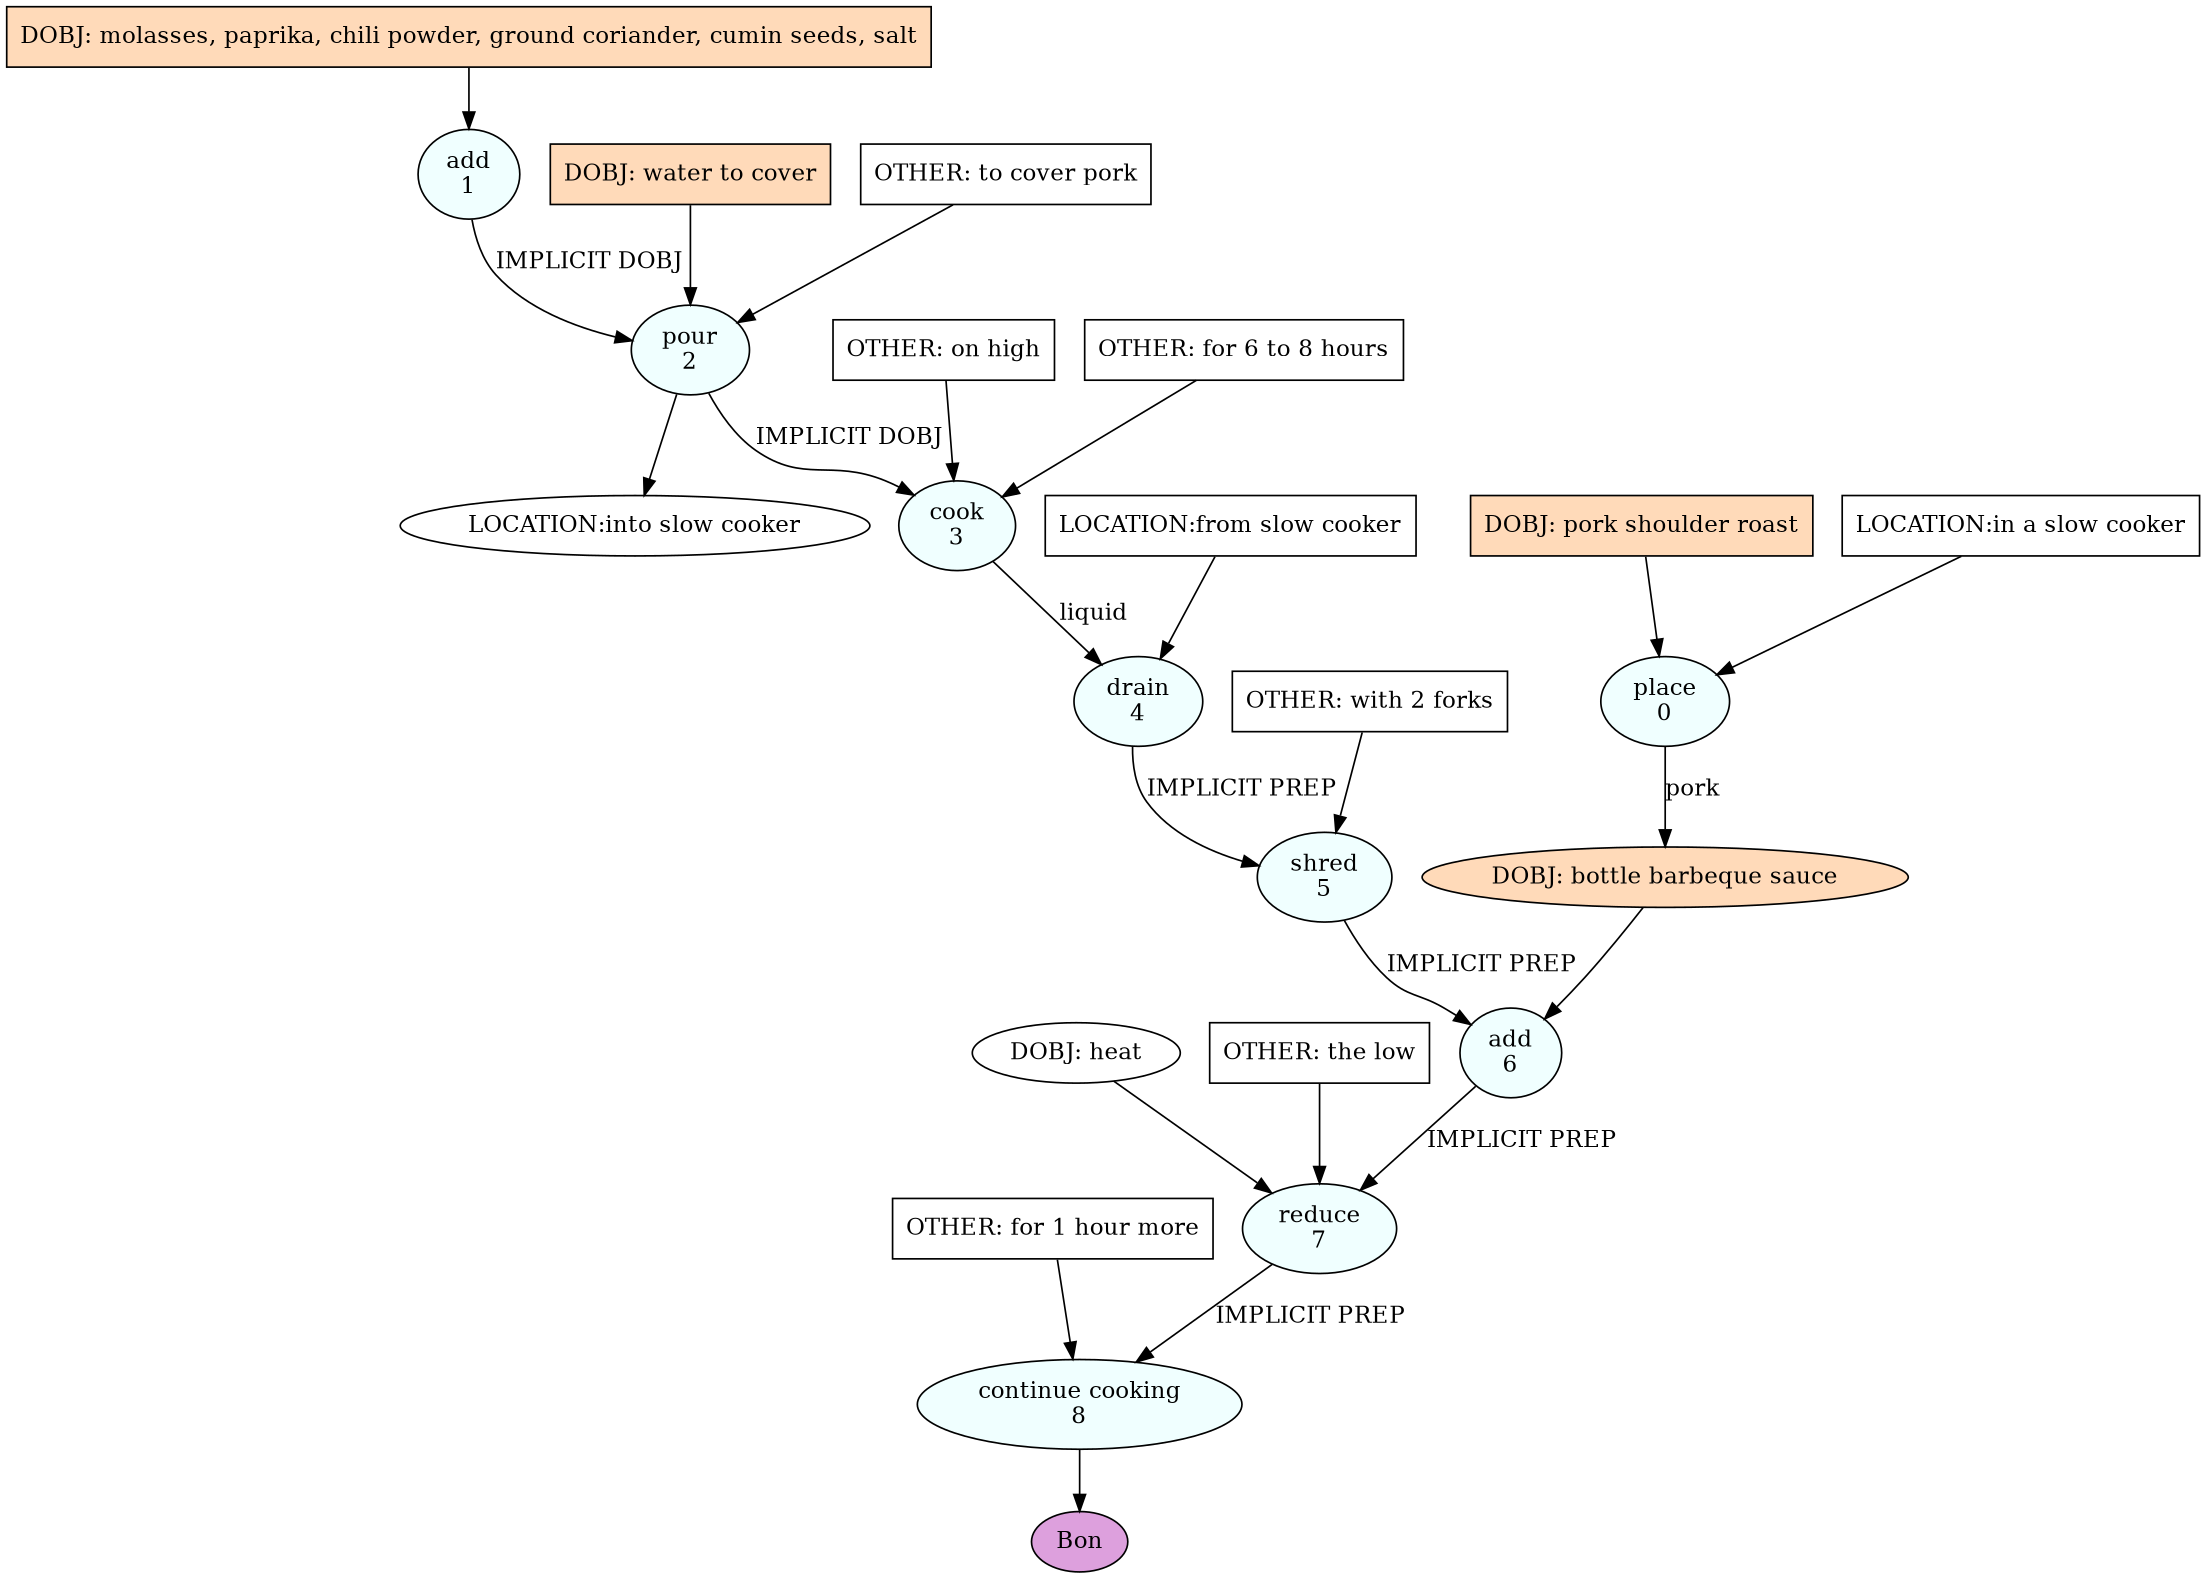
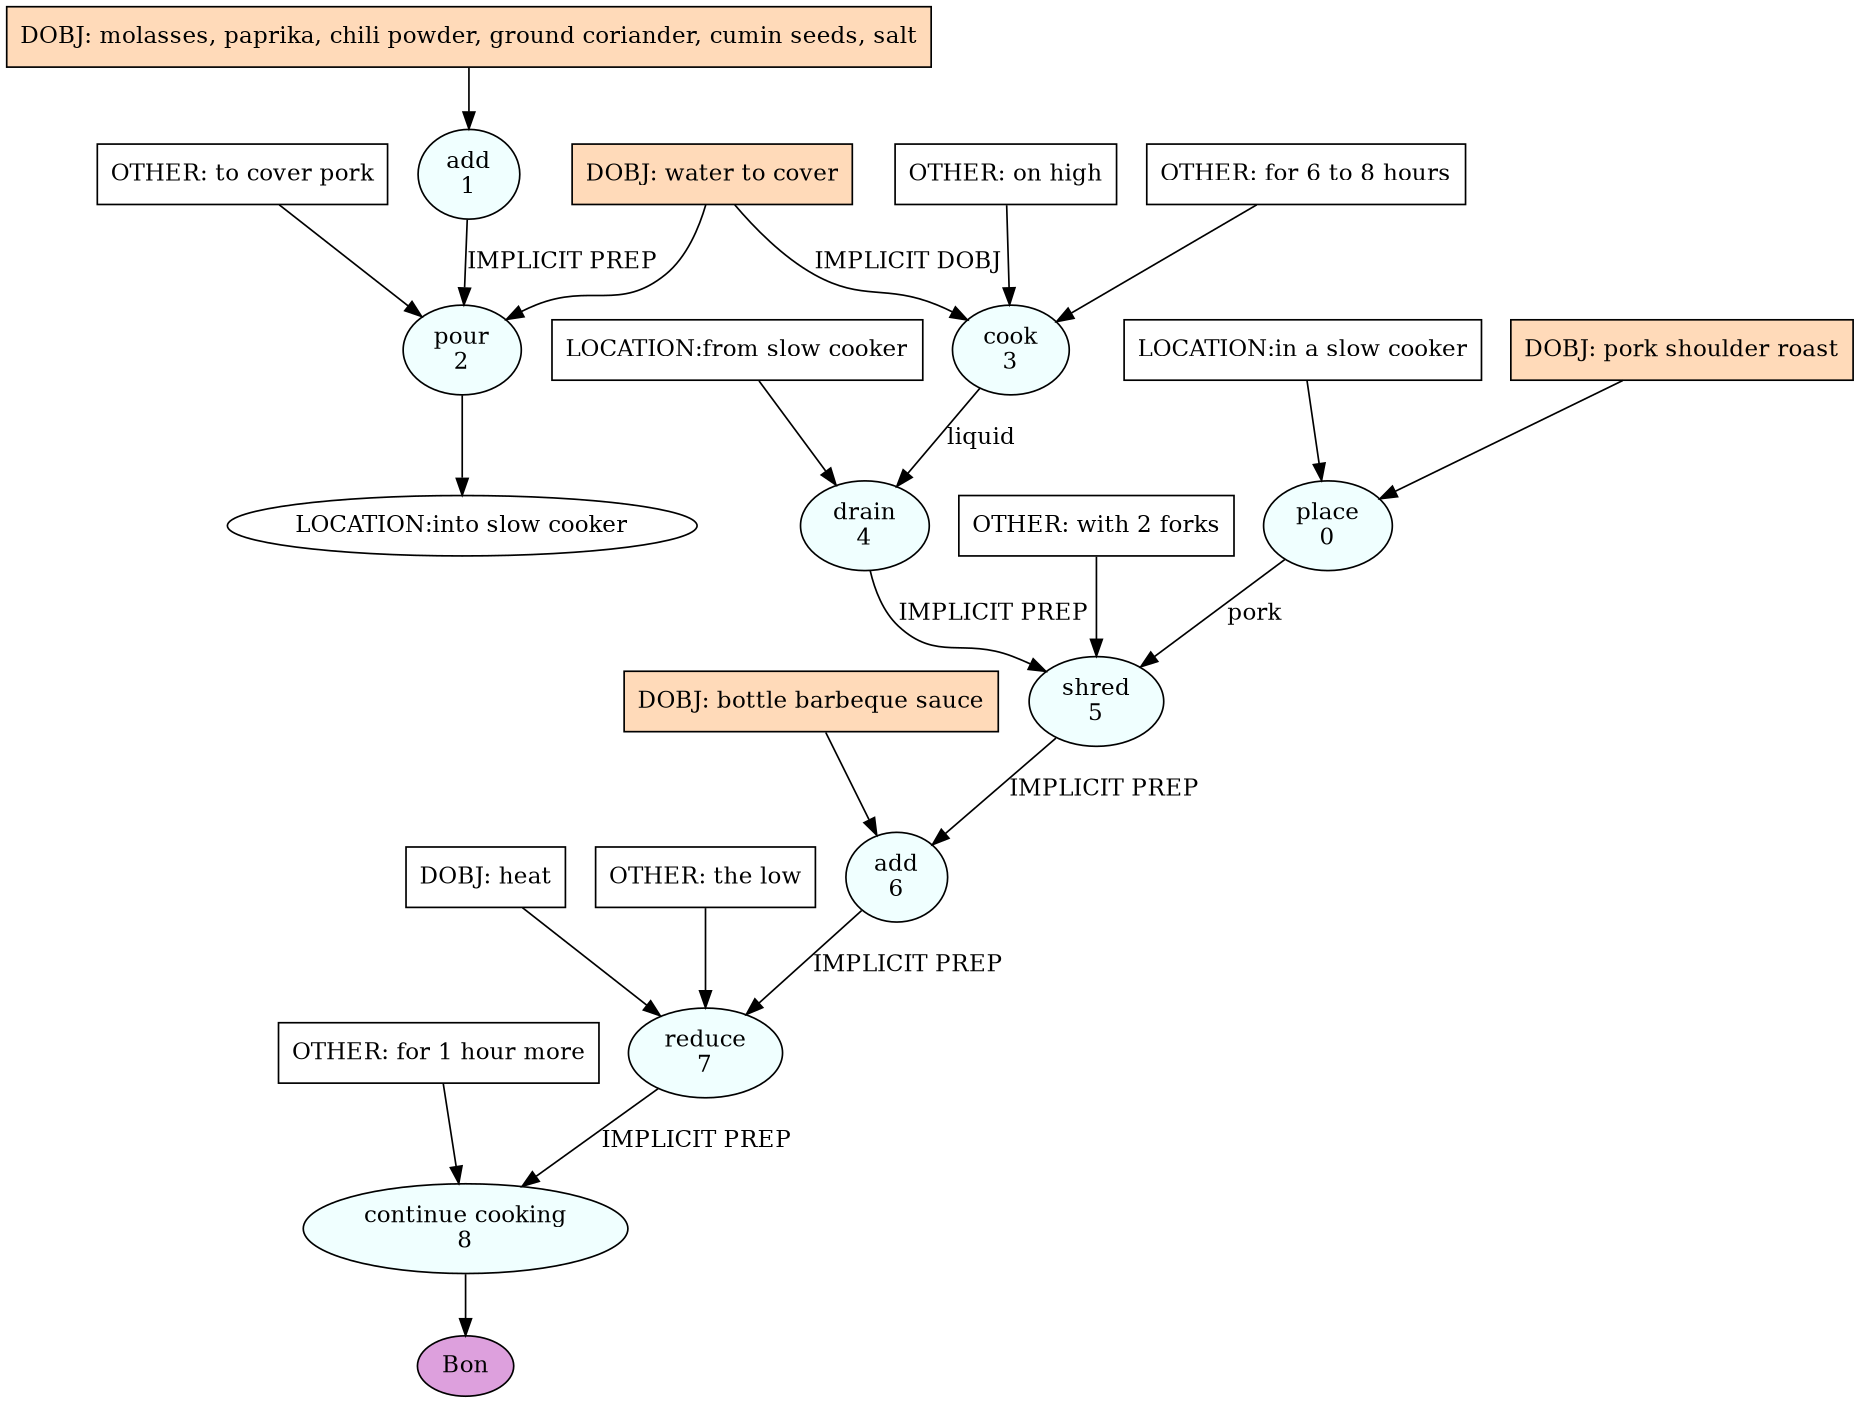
edge "add 1" -> "pour 2": label "IMPLICIT DOBJ" -> "IMPLICIT PREP"
edge "pour 2" -> "cook 3": now "DOBJ: water to cover" -> "cook 3"
edge "place 0" -> "DOBJ: bottle barbeque sauce": now "place 0" -> "shred 5"
node "DOBJ: bottle barbeque sauce": shape ellipse -> box
node "DOBJ: heat": shape ellipse -> box
